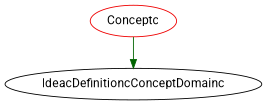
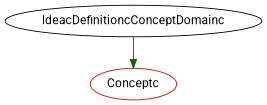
edge "Conceptc" -> "IdeacDefinitioncConceptDomainc": reversed
